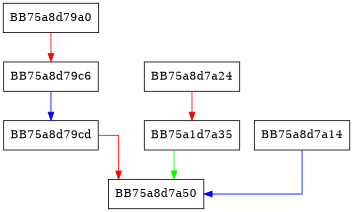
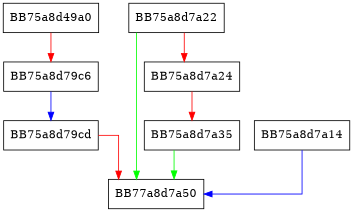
node "BB75a8d79a0": label "BB75a8d79a0" -> "BB75a8d49a0"
node "BB75a8d7a22": added
node "BB75a1d7a35": label "BB75a1d7a35" -> "BB75a8d7a35"
node "BB75a8d7a50": label "BB75a8d7a50" -> "BB77a8d7a50"
